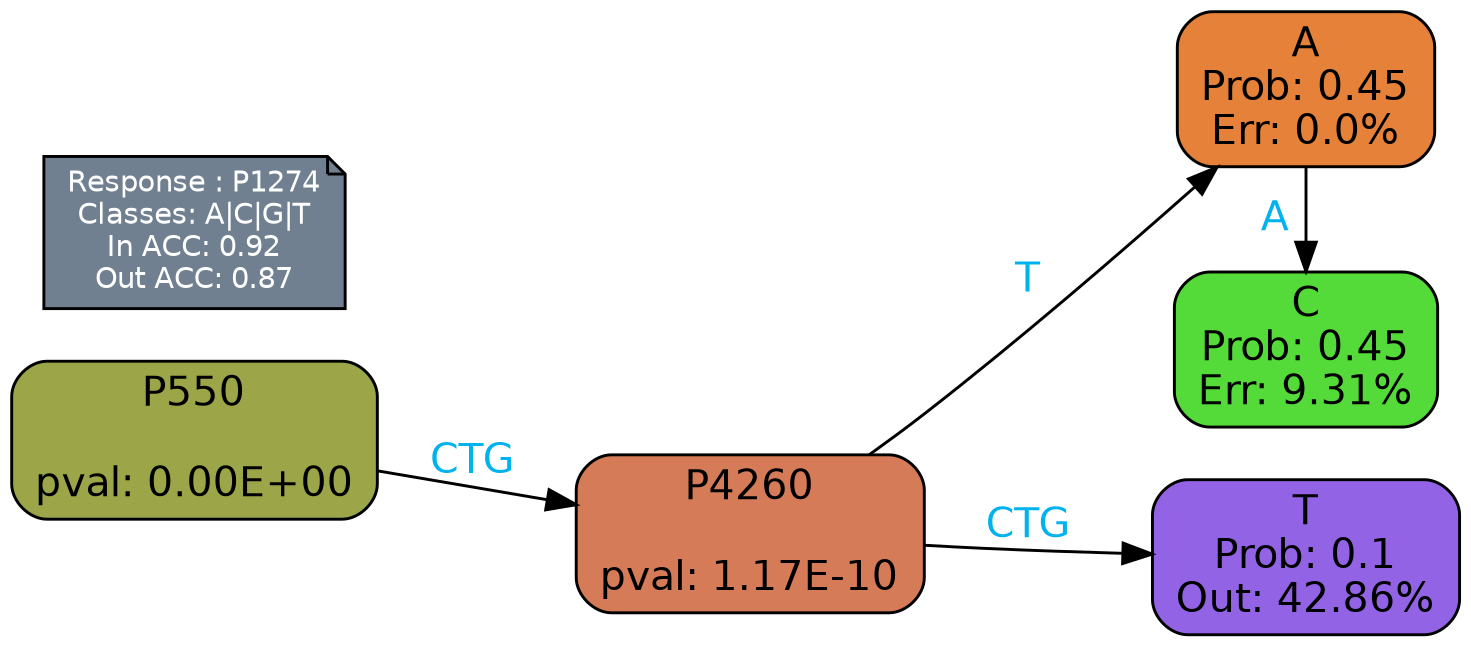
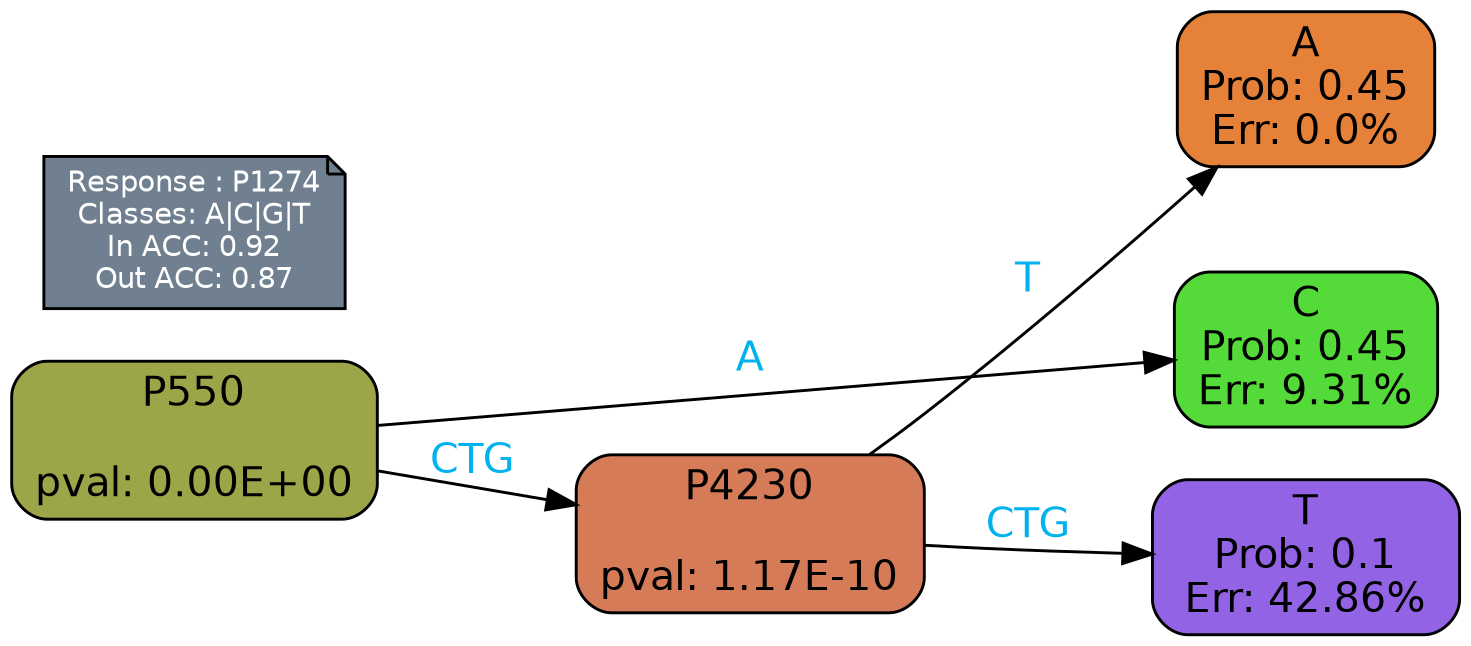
edge "A Prob: 0.45 Err: 0.0%" -> "C Prob: 0.45 Err: 9.31%": now "P550 pval: 0.00E+00" -> "C Prob: 0.45 Err: 9.31%"
node "P4260 pval: 1.17E-10": label "P4260 pval: 1.17E-10" -> "P4230 pval: 1.17E-10"
node "T Prob: 0.1 Out: 42.86%": label "T Prob: 0.1 Out: 42.86%" -> "T Prob: 0.1 Err: 42.86%"
